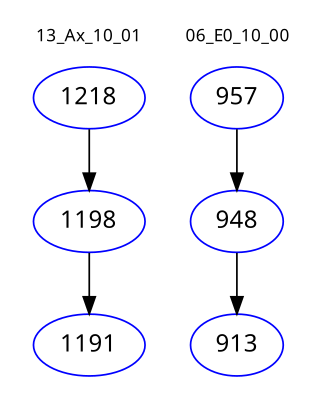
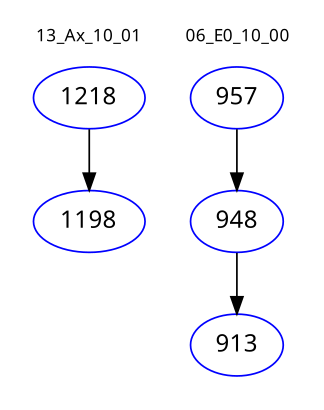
node "1191": removed
